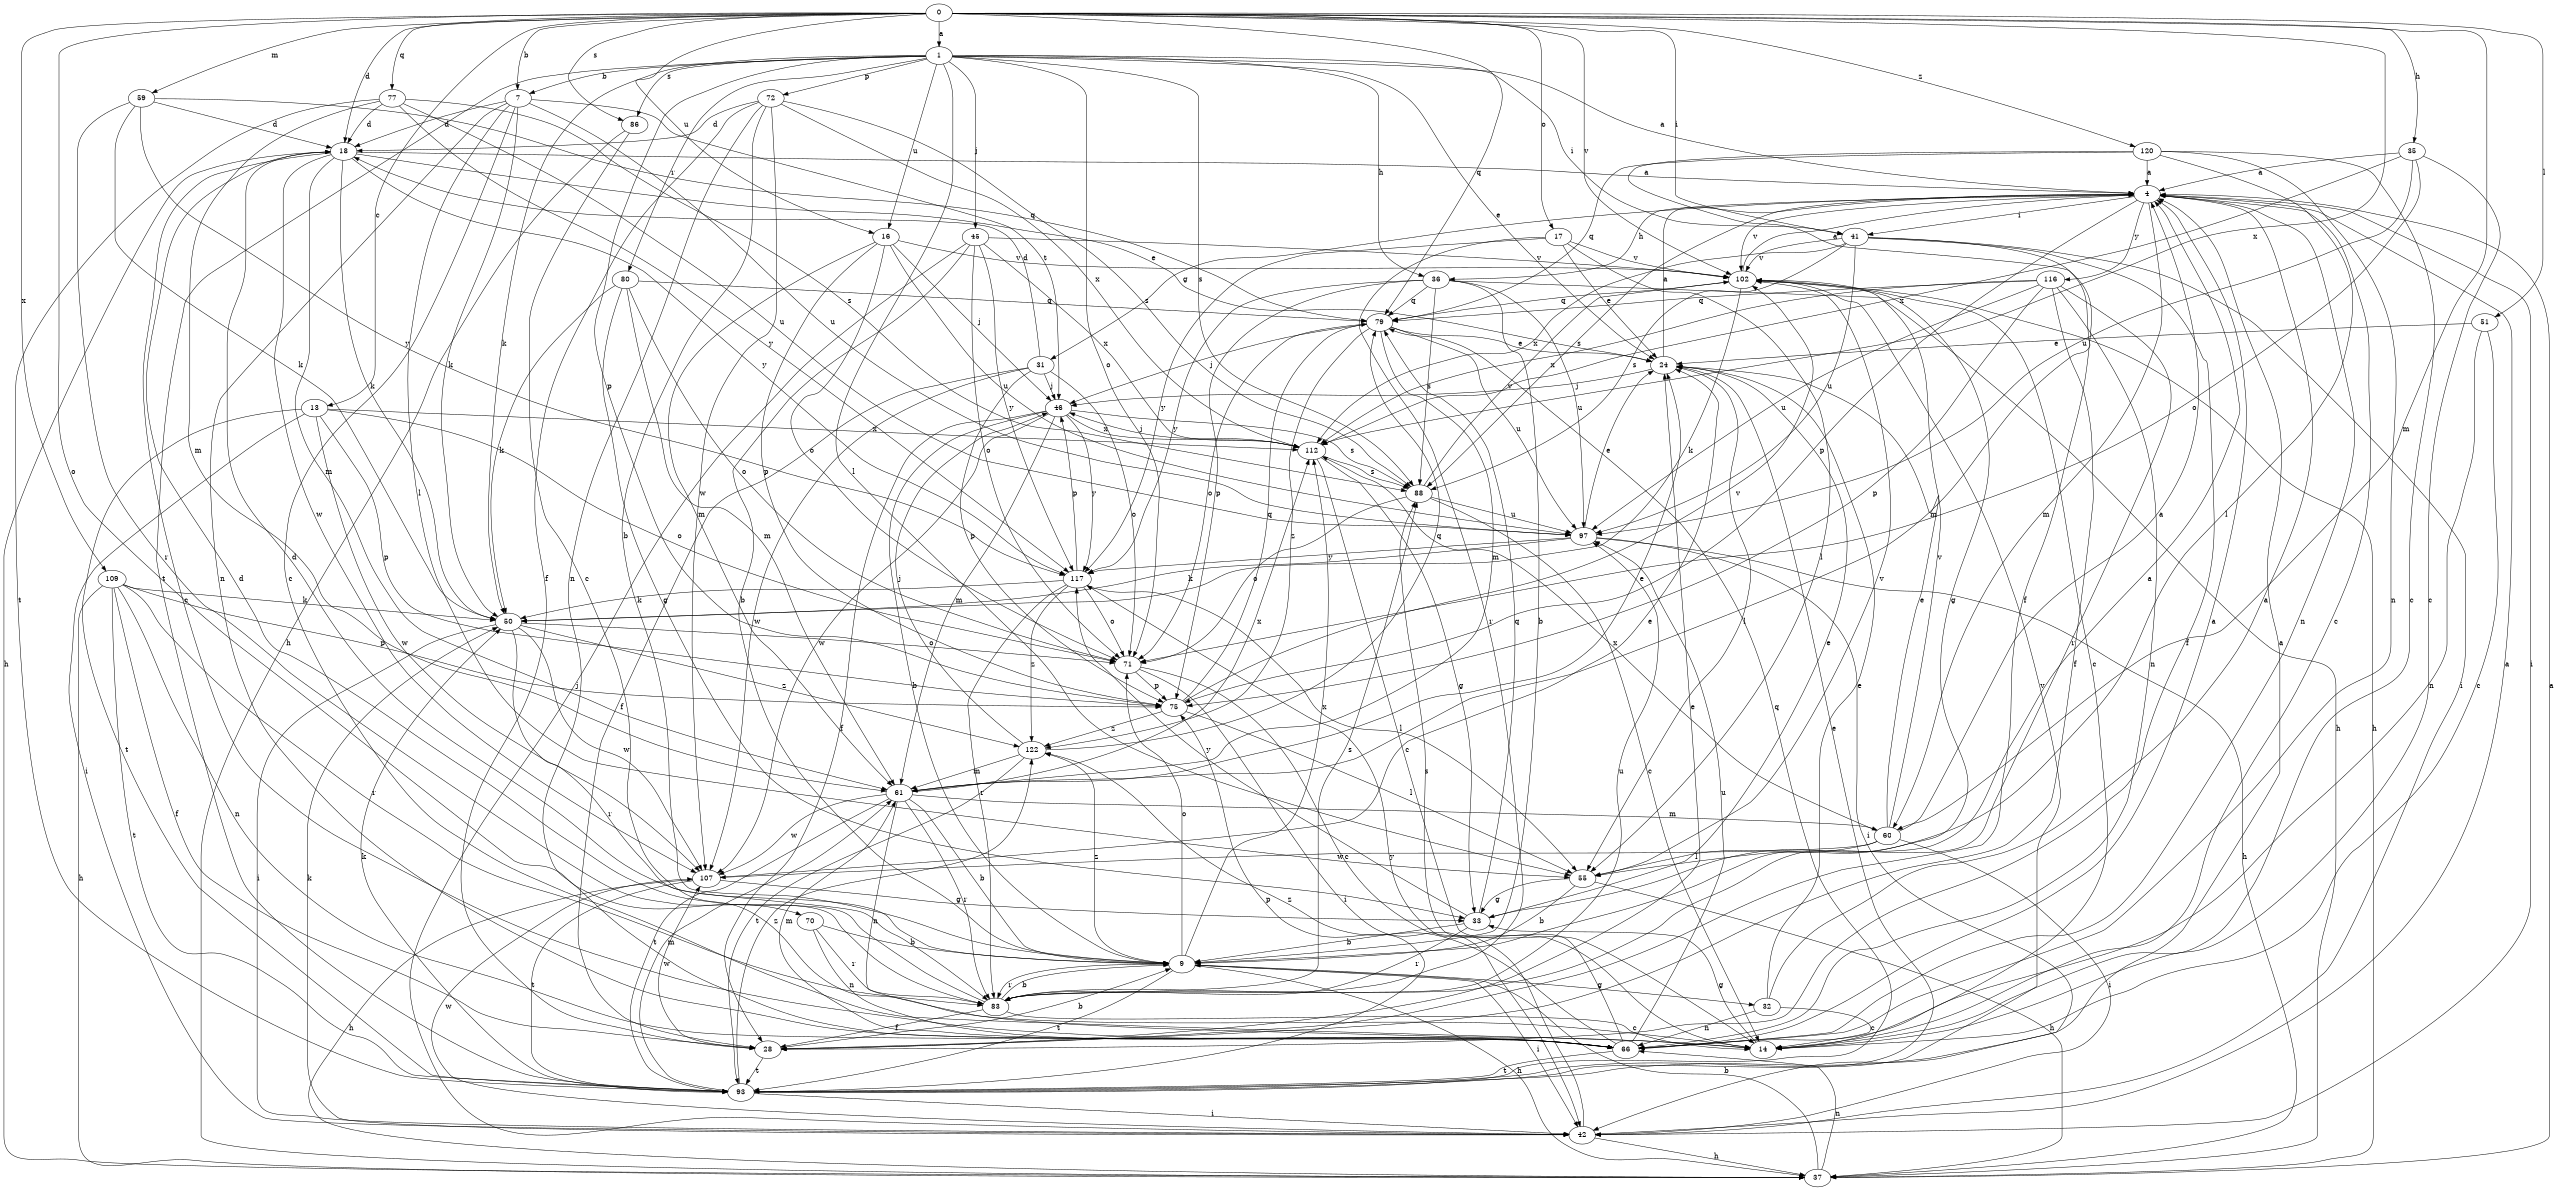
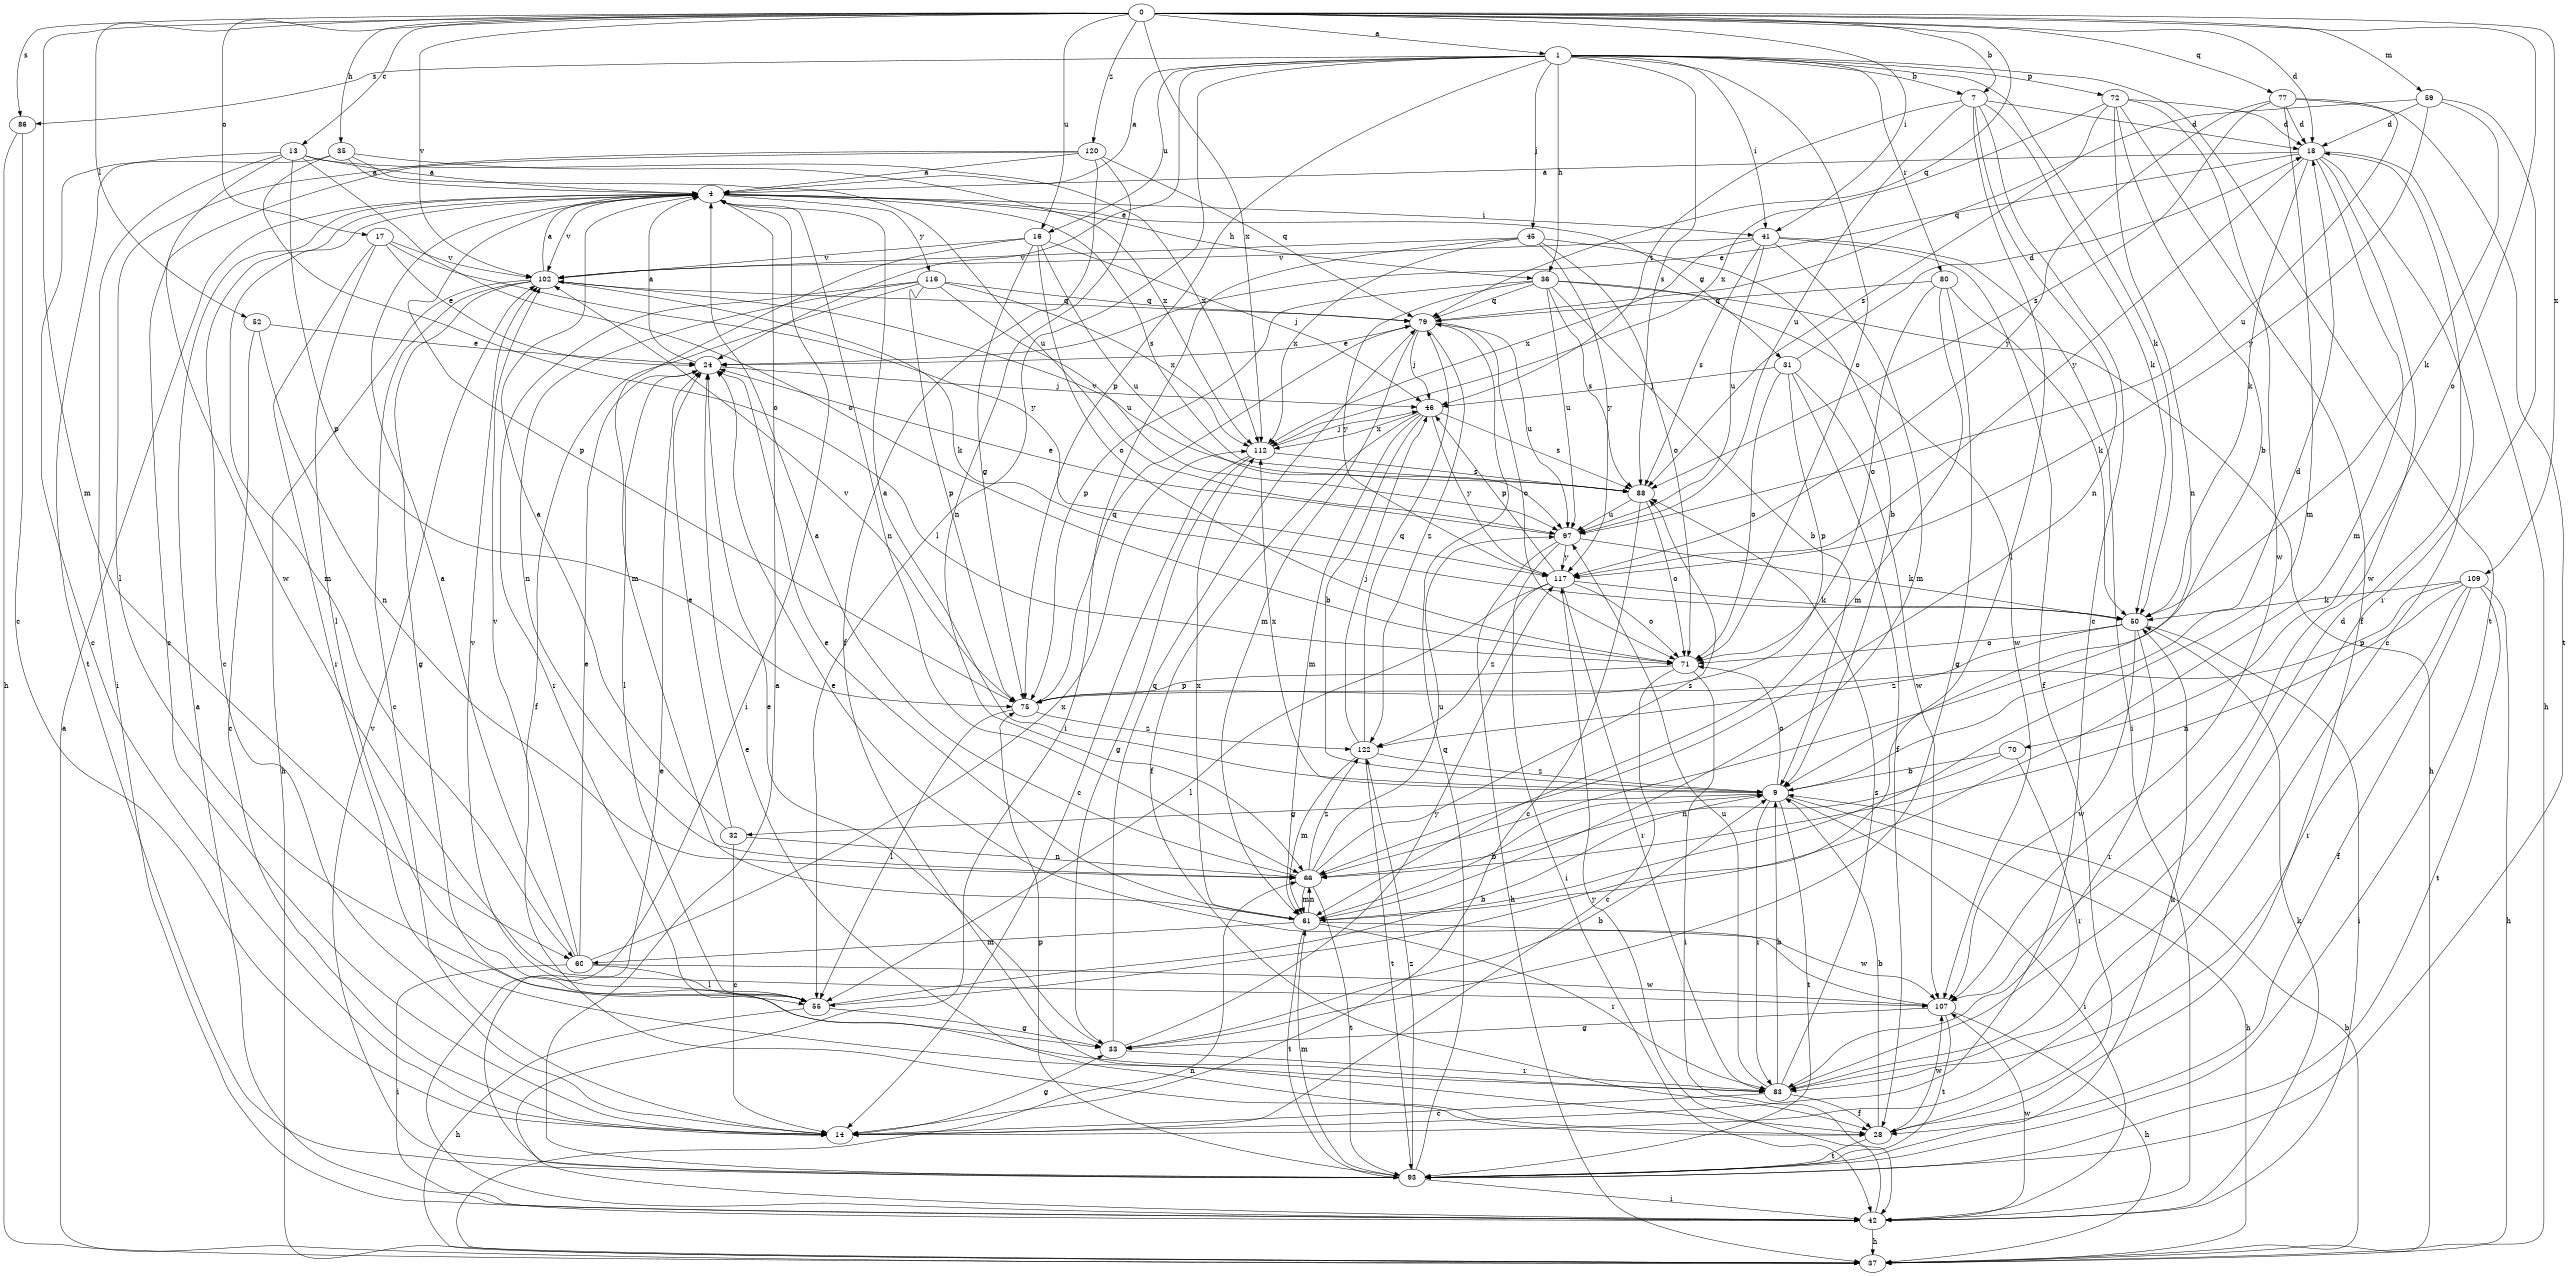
edge "13" -> "4": added, label "a"
node "51": label "51" -> "52"
edge "16" -> "75": label "p" -> "g"
edge "46" -> "107": now "36" -> "107"
edge "45" -> "42": label "j" -> "i"
edge "9" -> "122": reversed
